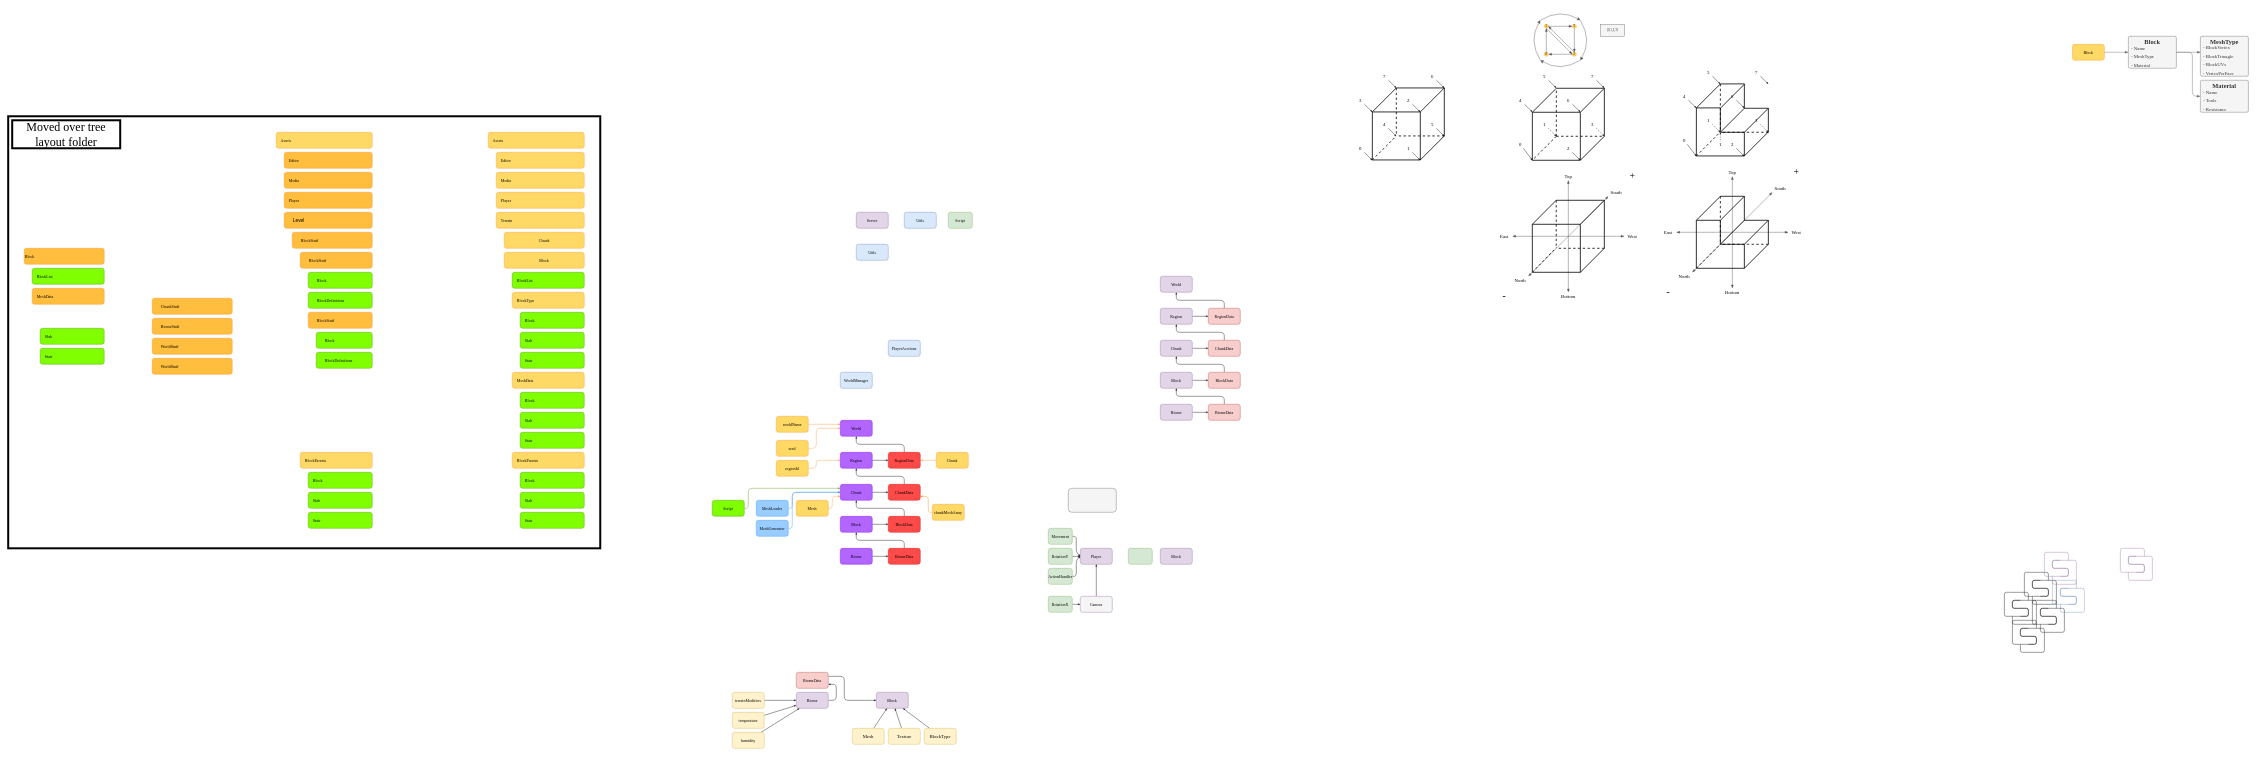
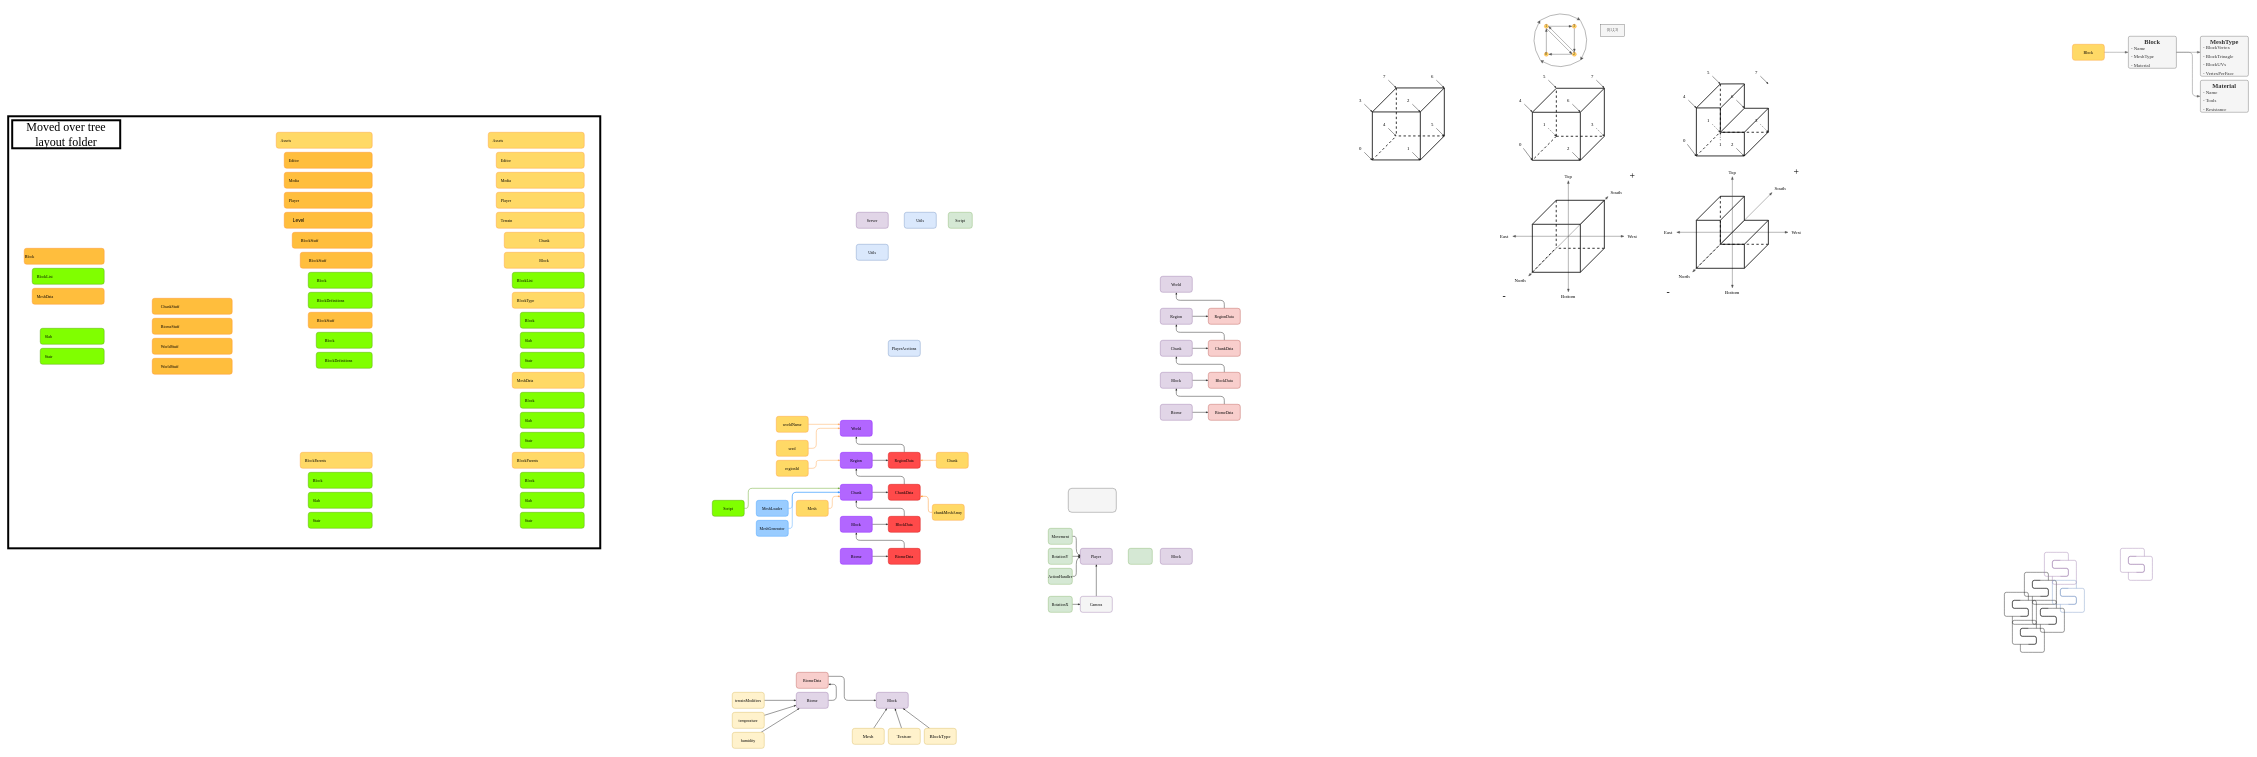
node "WorldManager": removed
